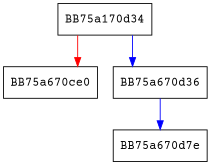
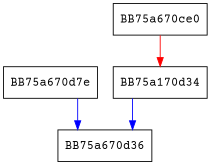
edge "BB75a170d34" -> "BB75a670ce0": reversed
edge "BB75a670d36" -> "BB75a670d7e": reversed
